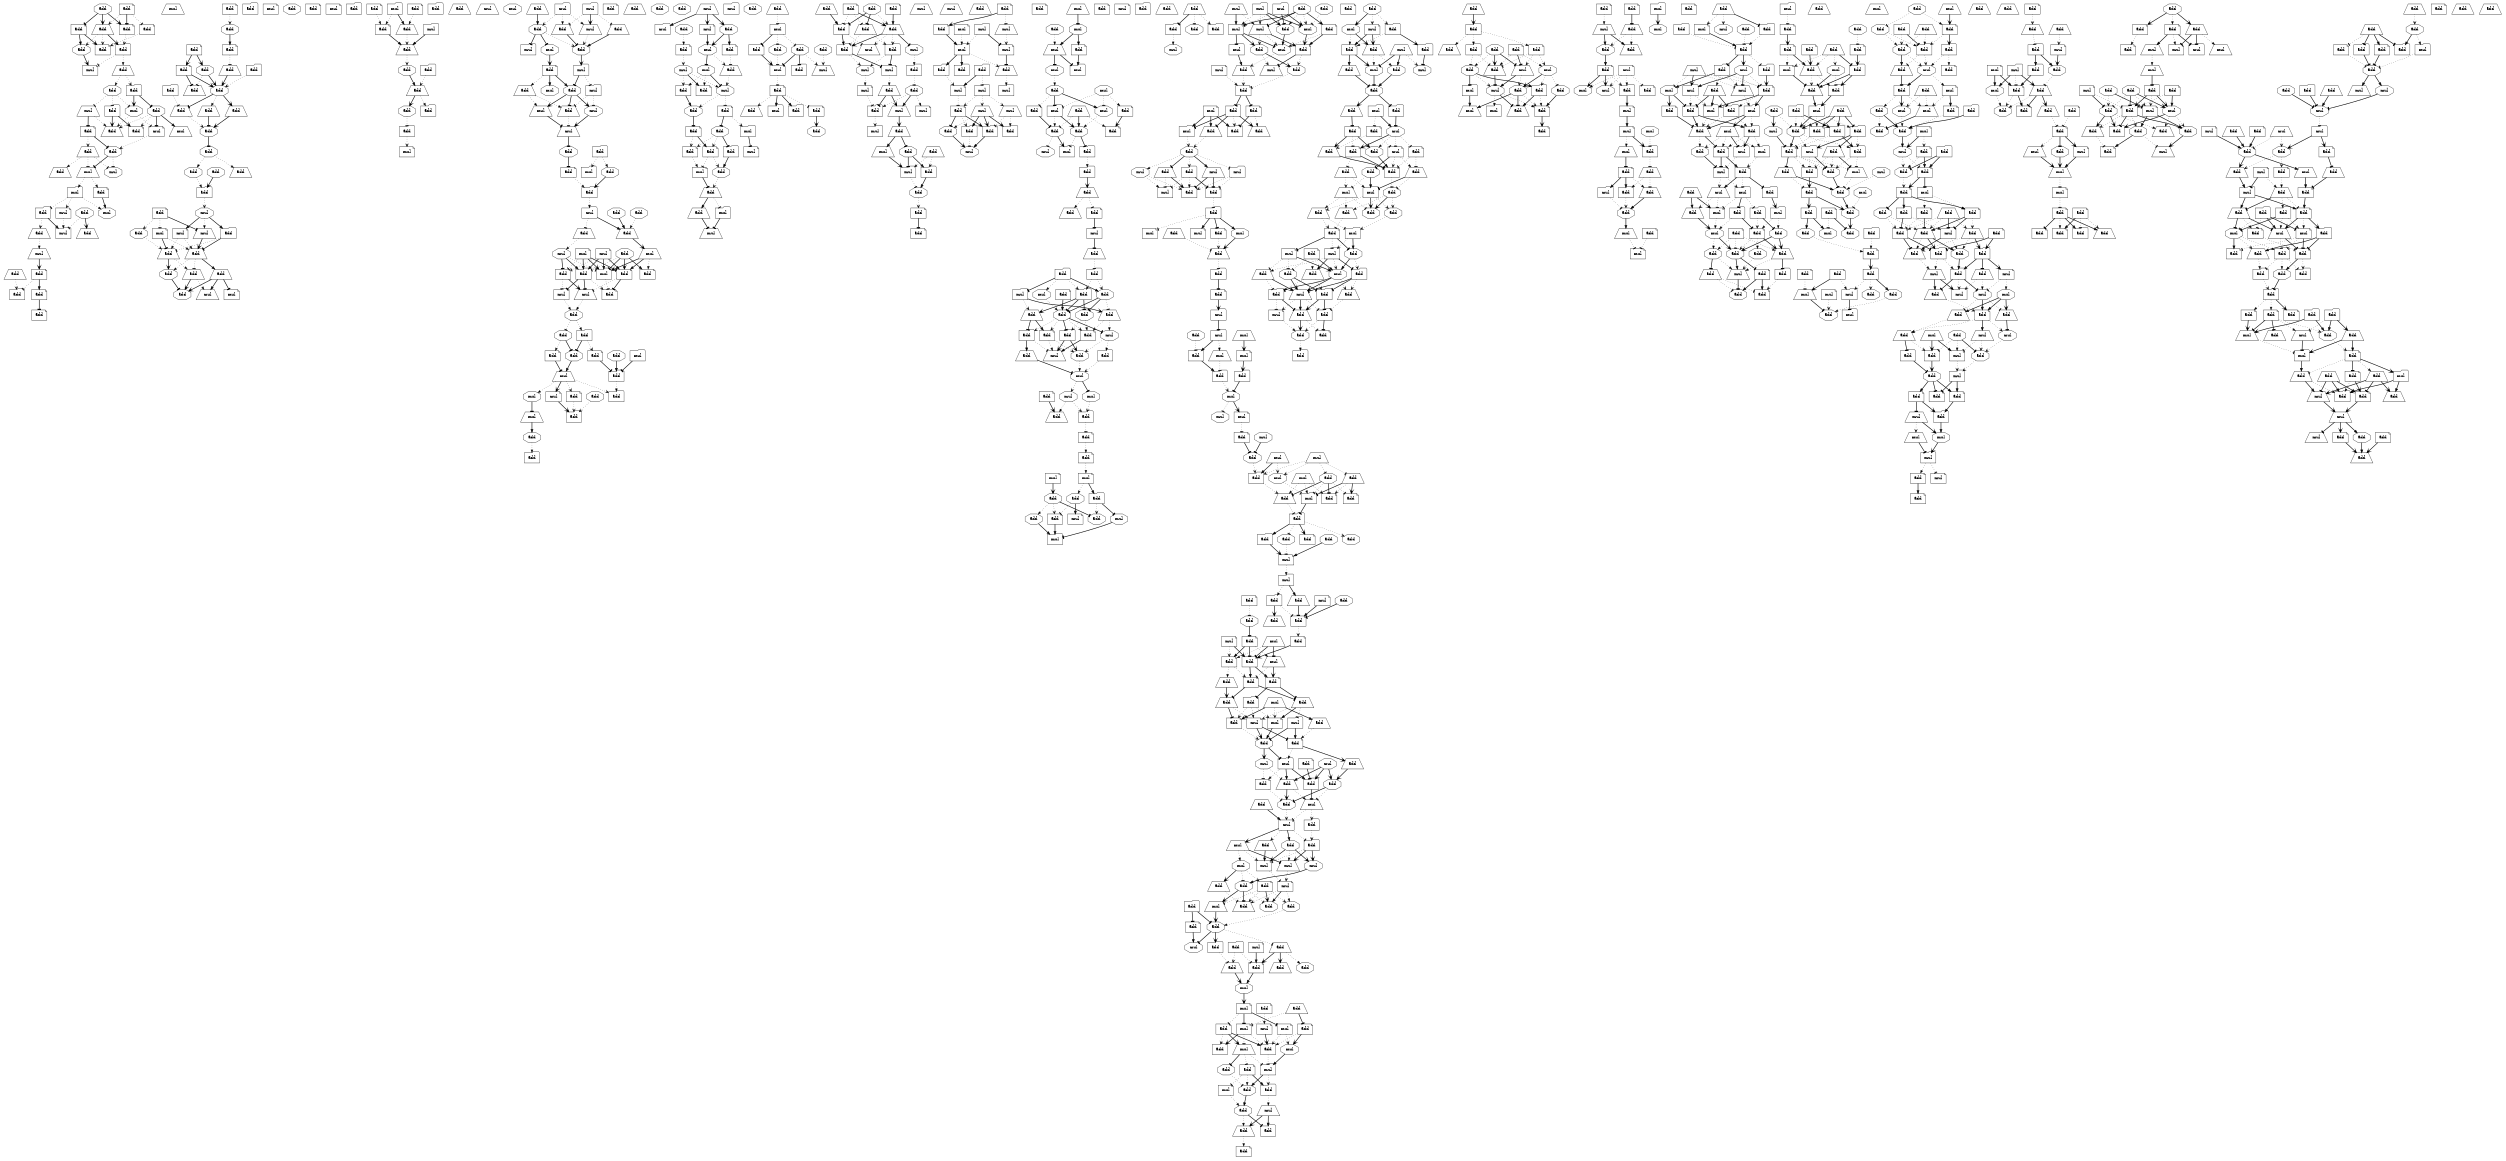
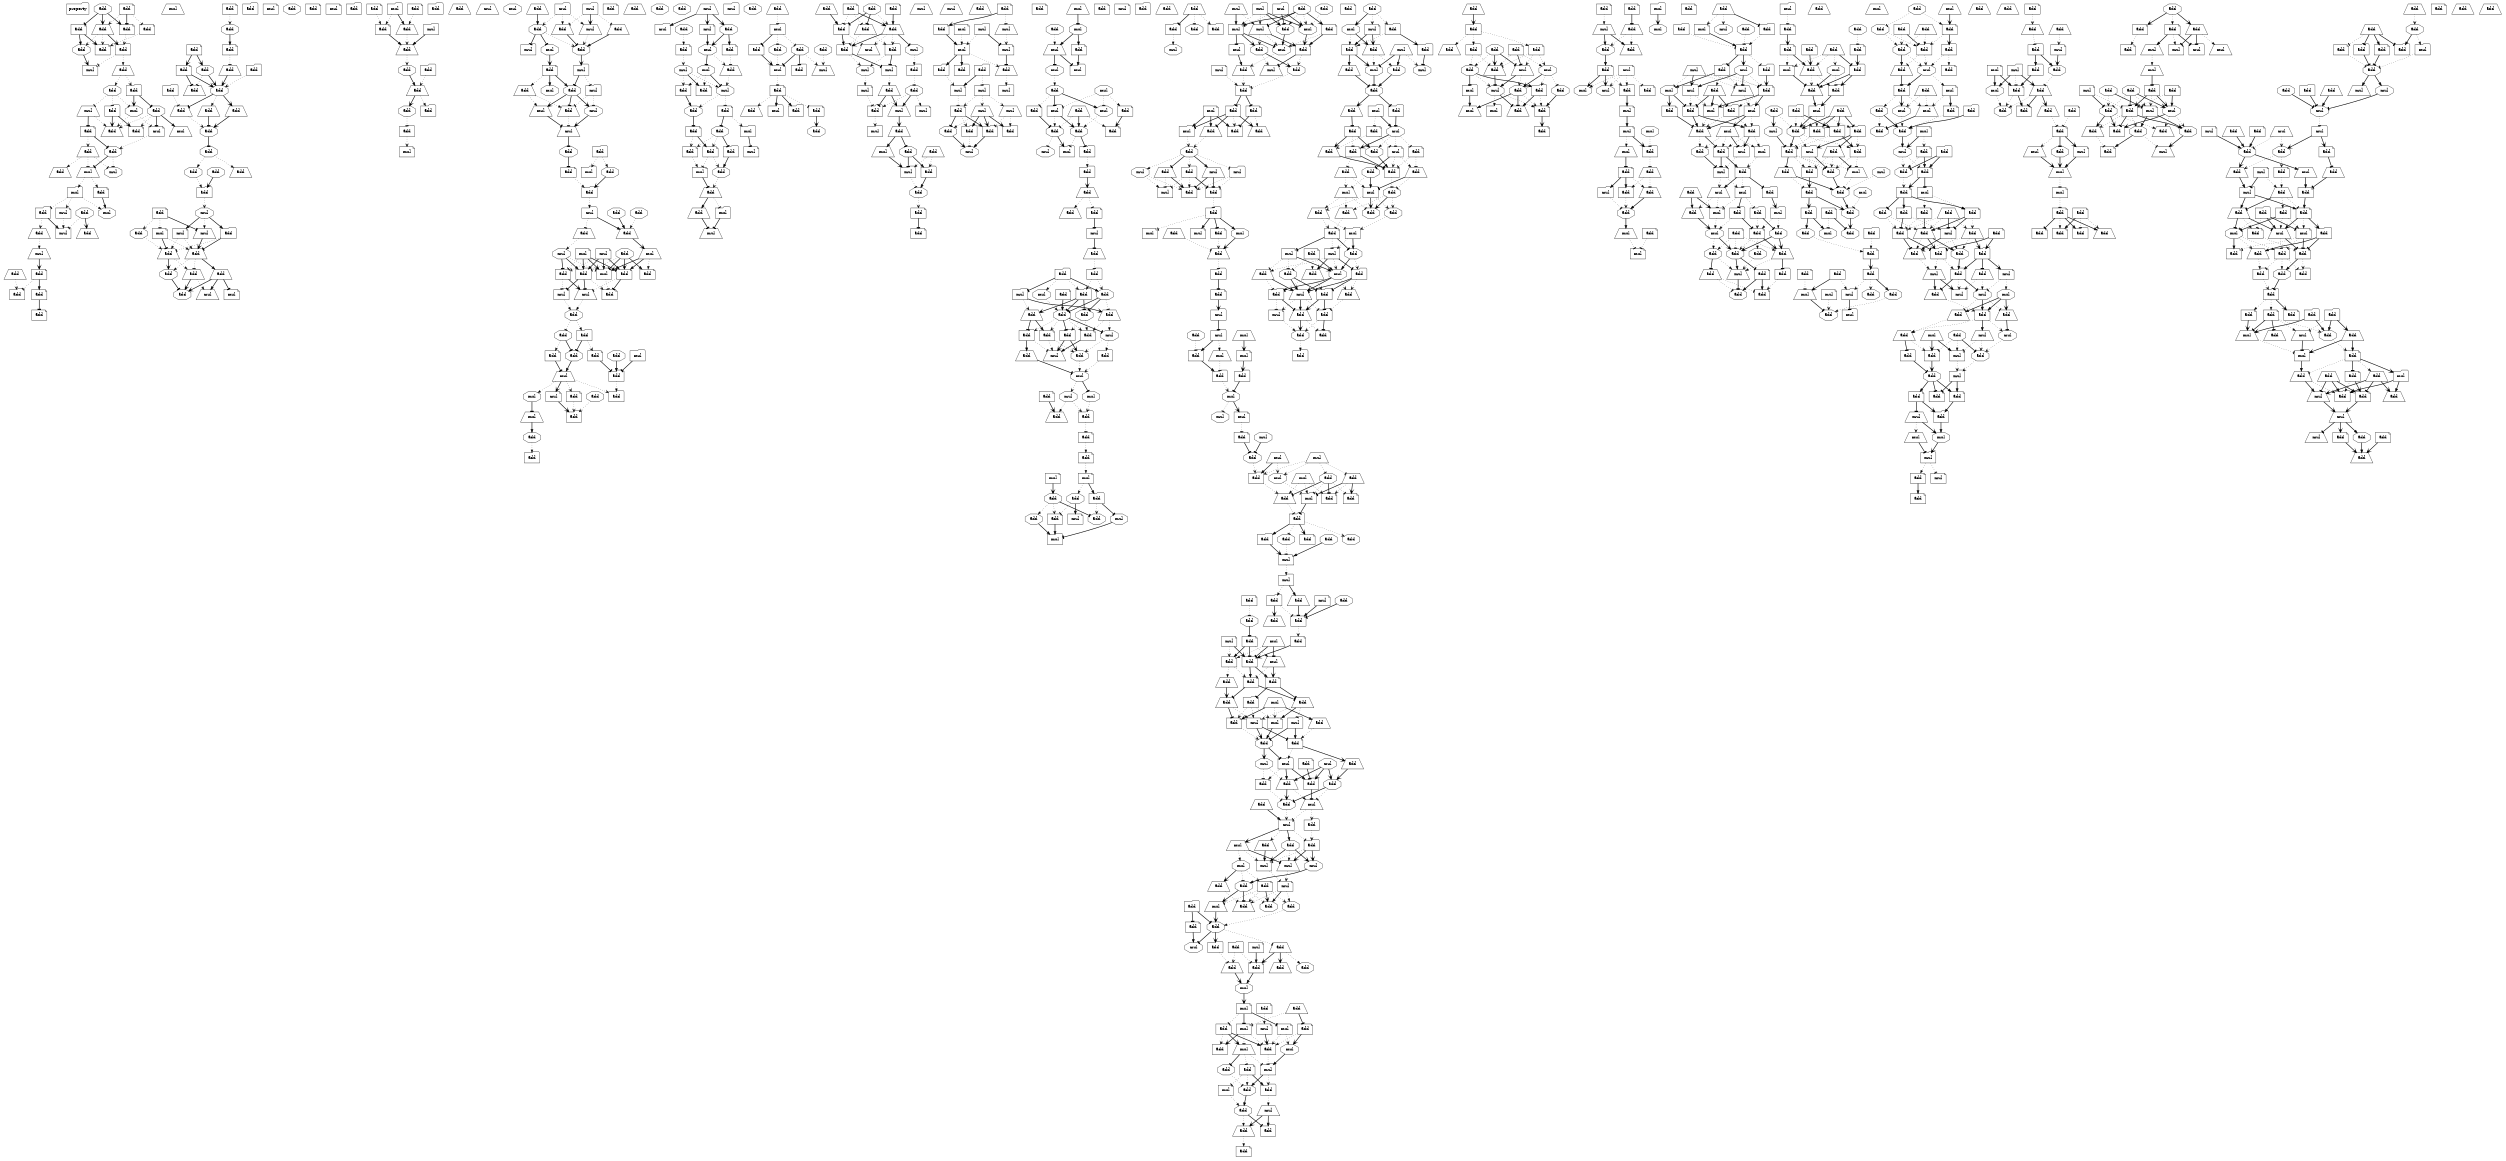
node "property": added
